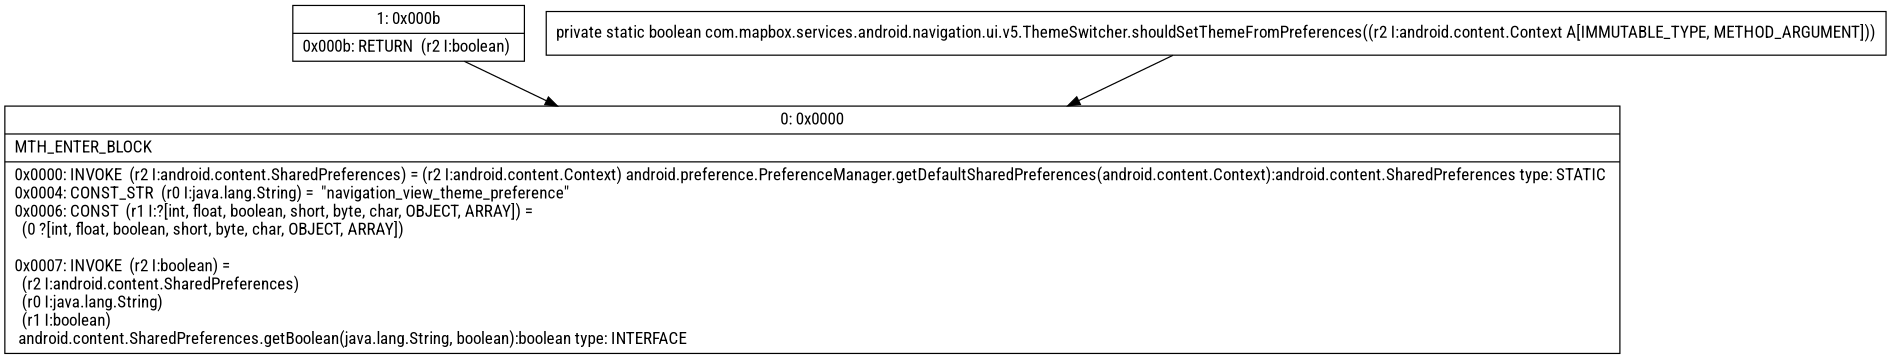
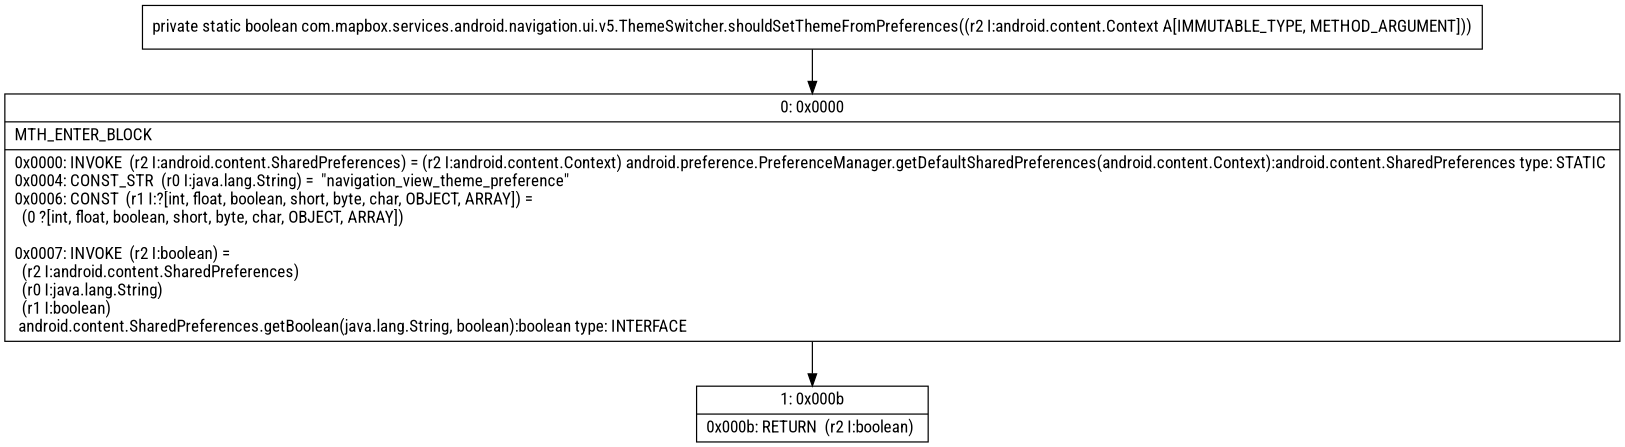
edge "1: 0x000b" -> "0: 0x0000": reversed
